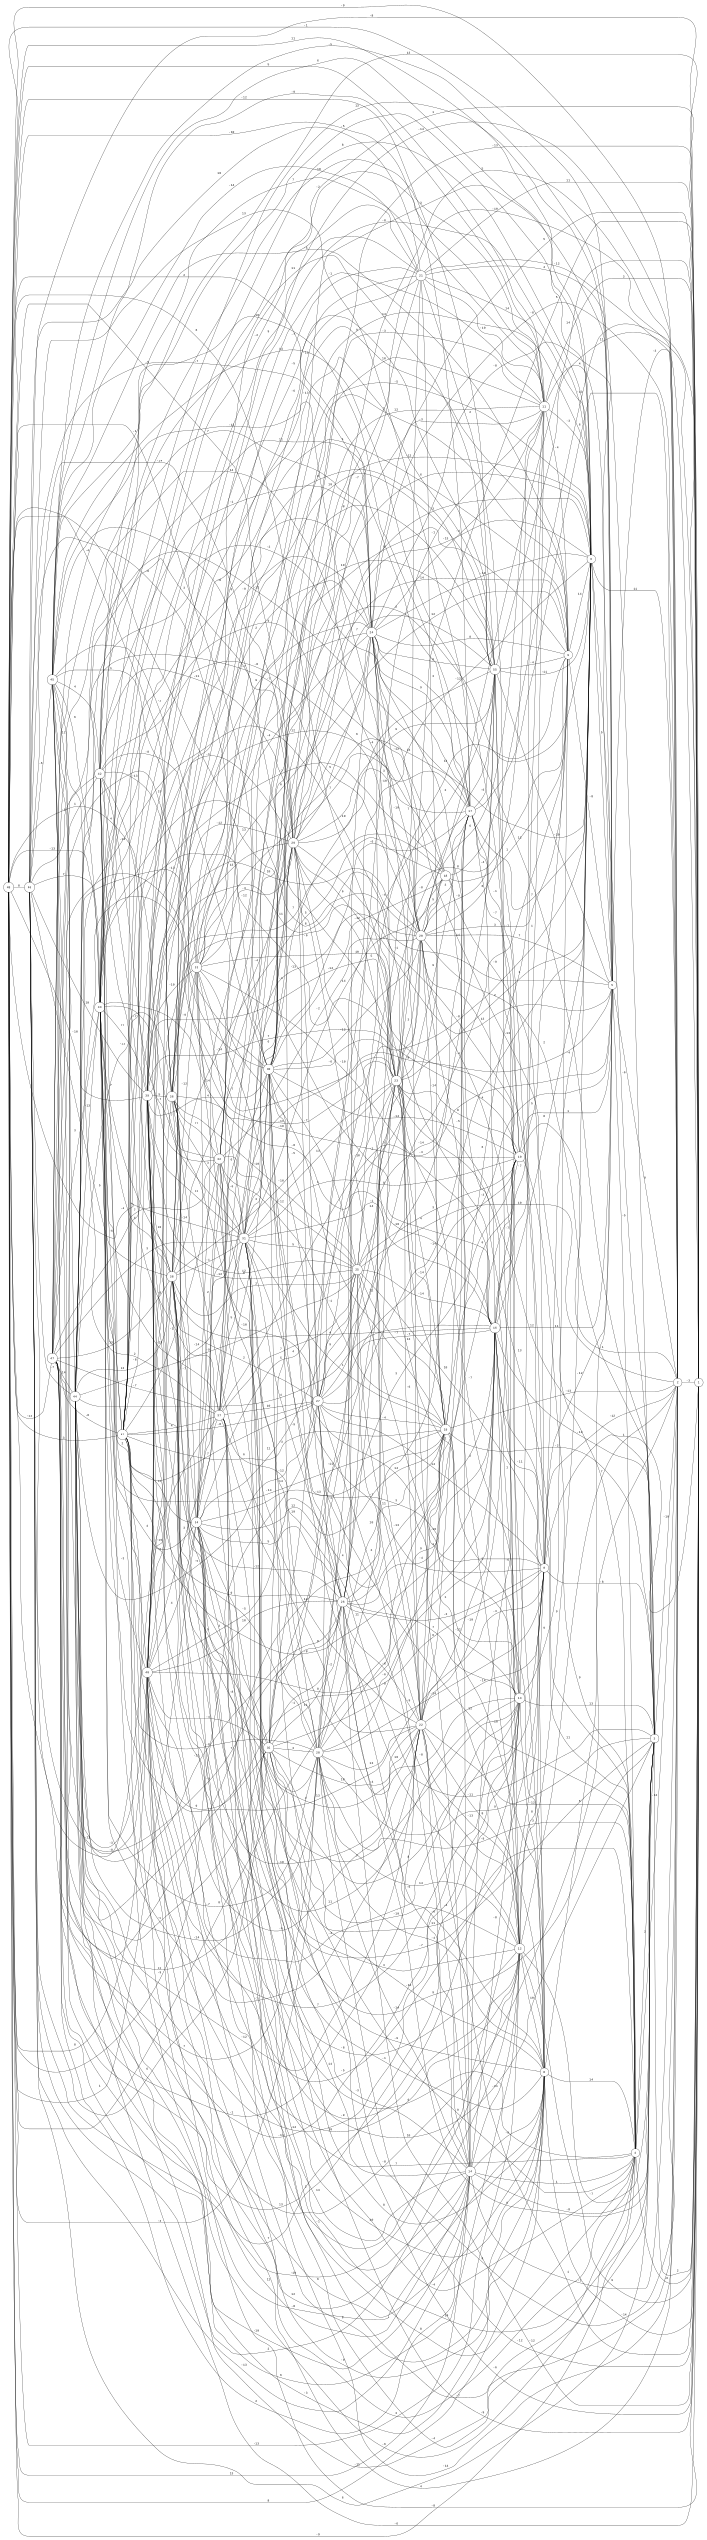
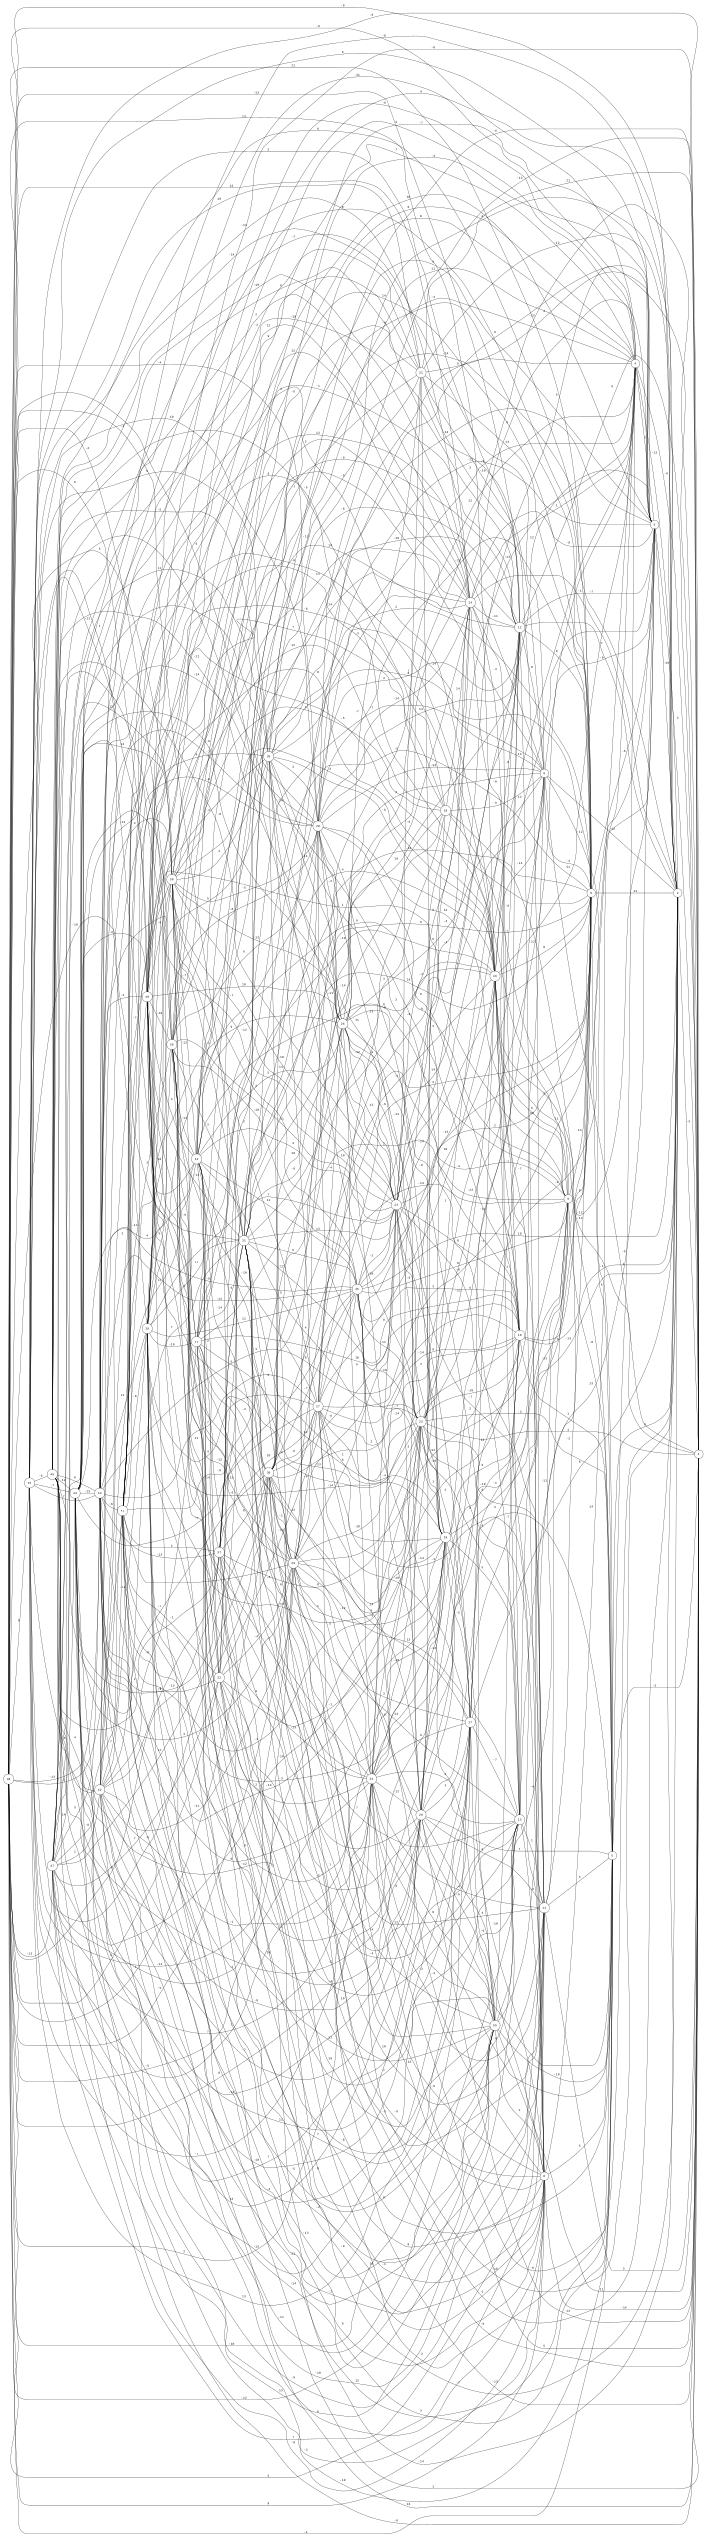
edge "46" -- "39": now "46" -- "28"
edge "5" -- "26": now "5" -- "22"
edge "47" -- "37": removed, label "-7"
edge "9" -- "13": label "9" -> "-13"
